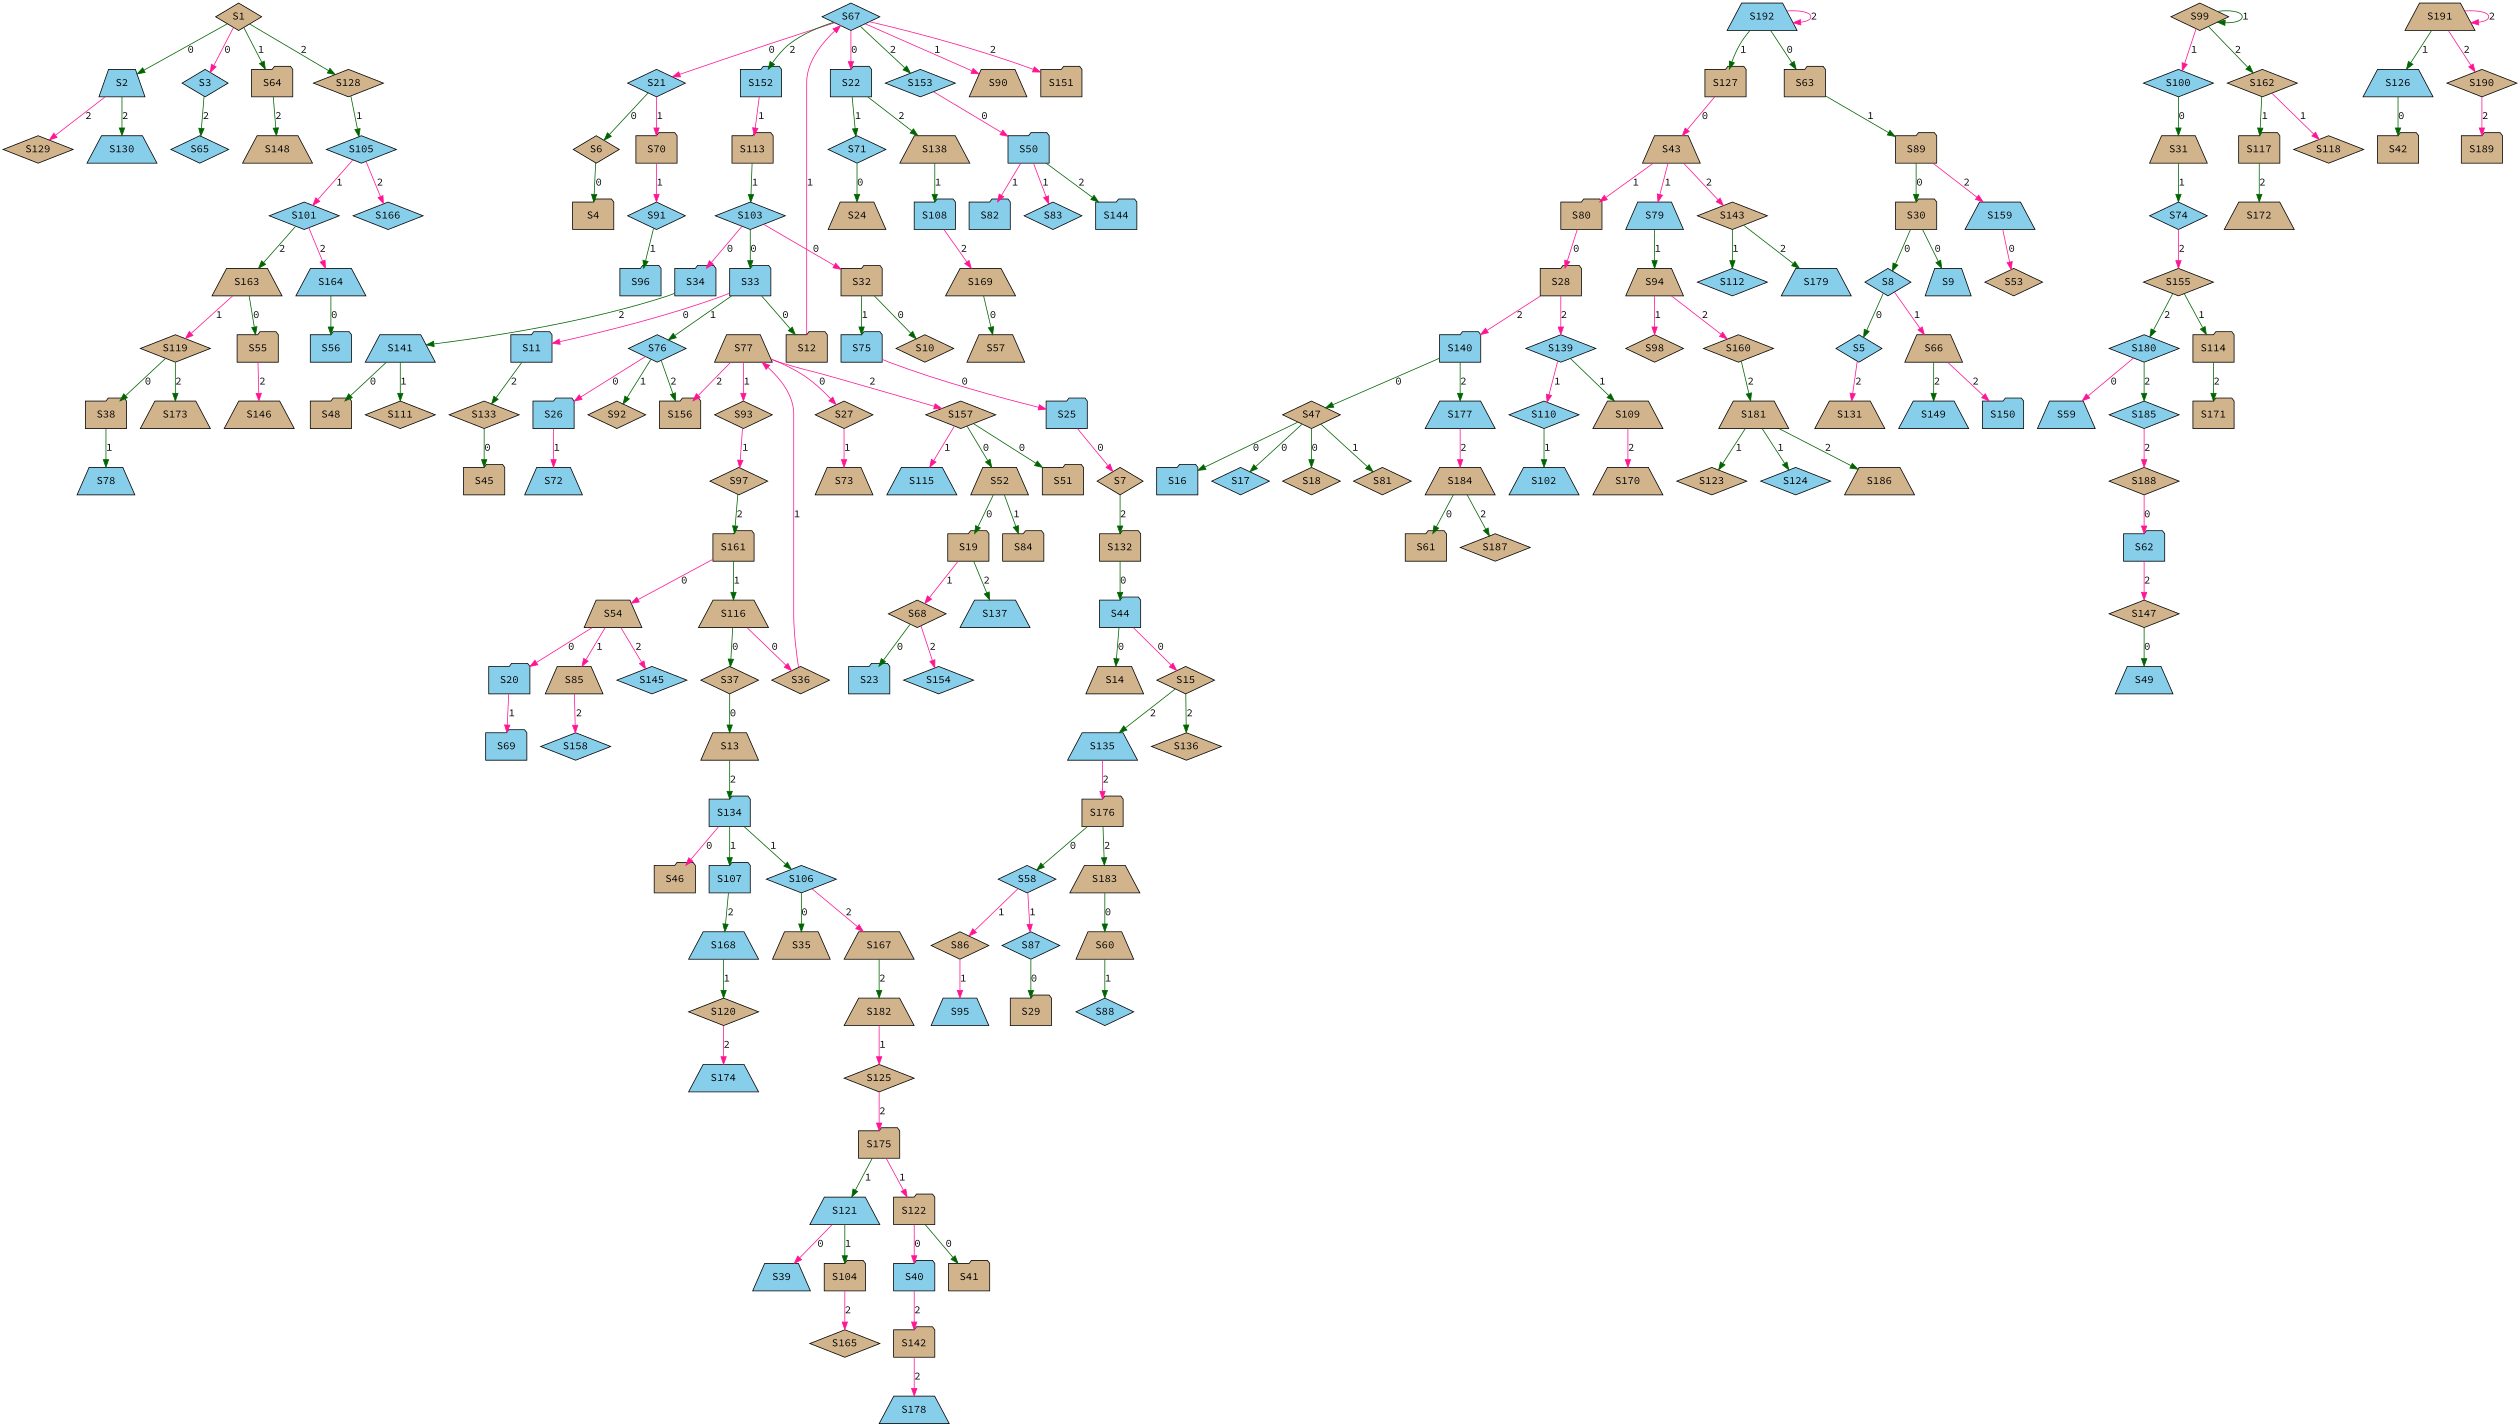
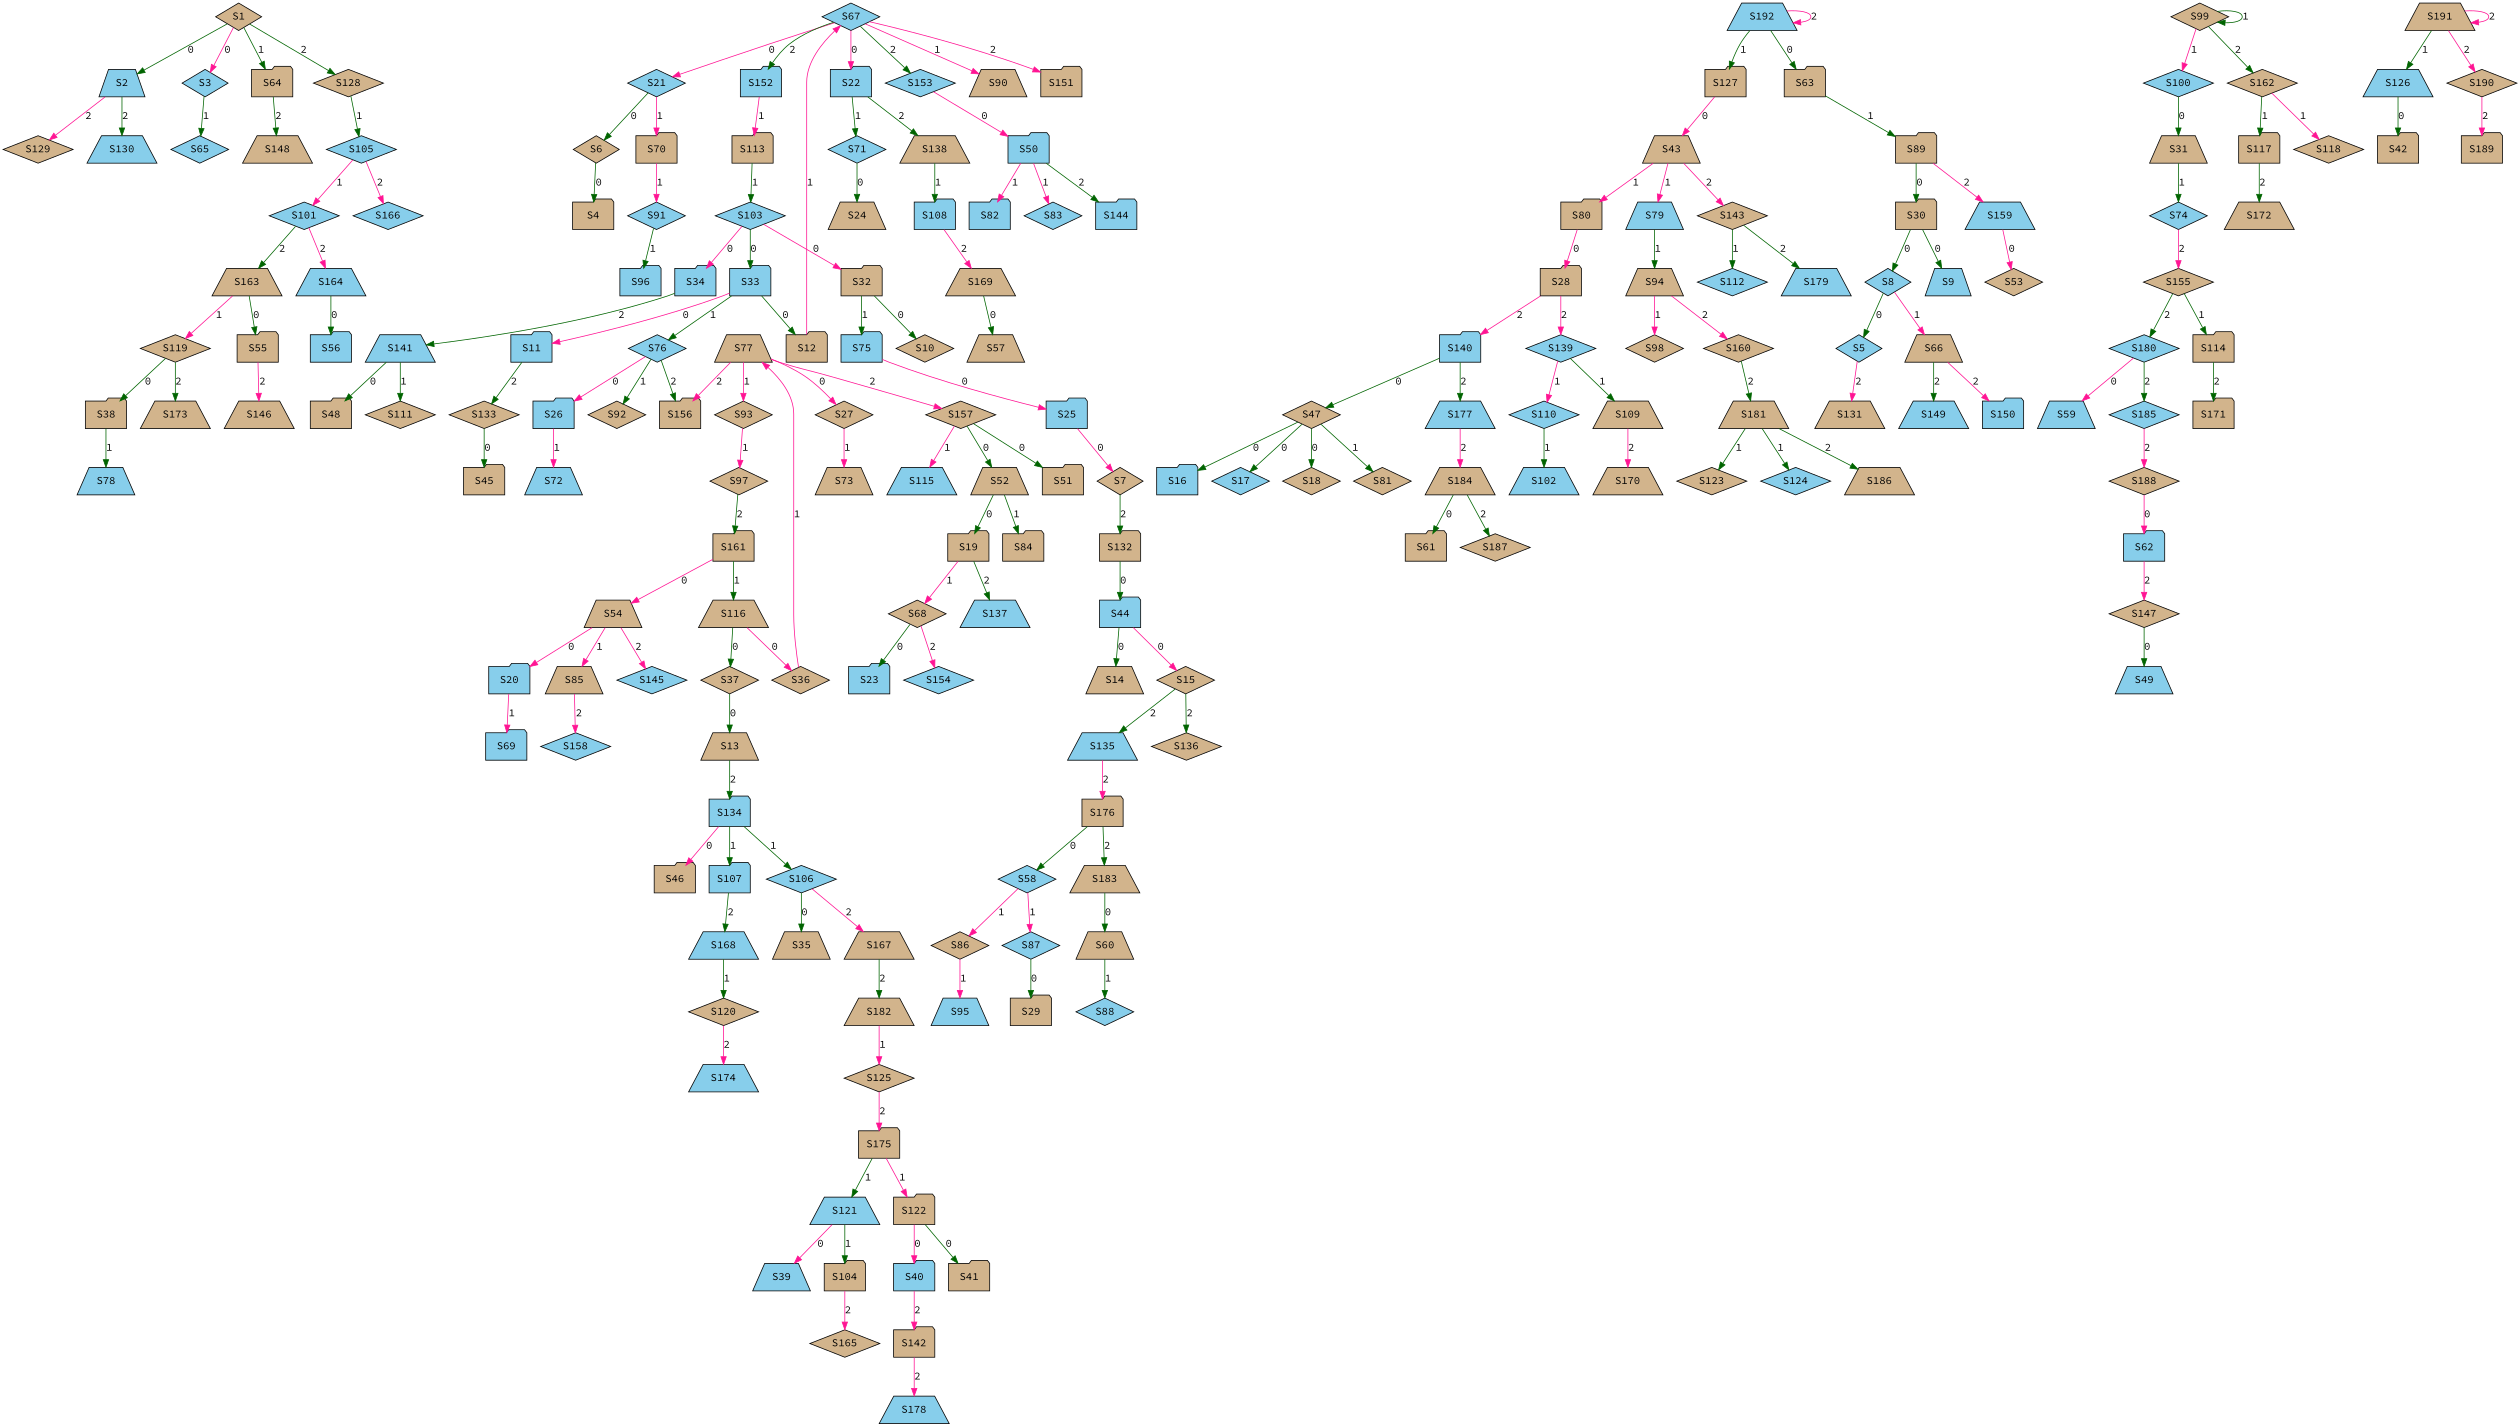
edge "S3" -> "S65": label "2" -> "1"
